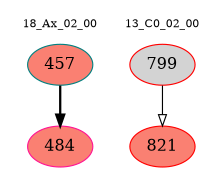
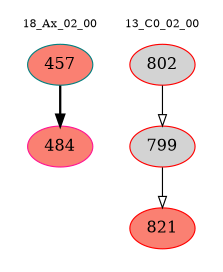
node "802": added
